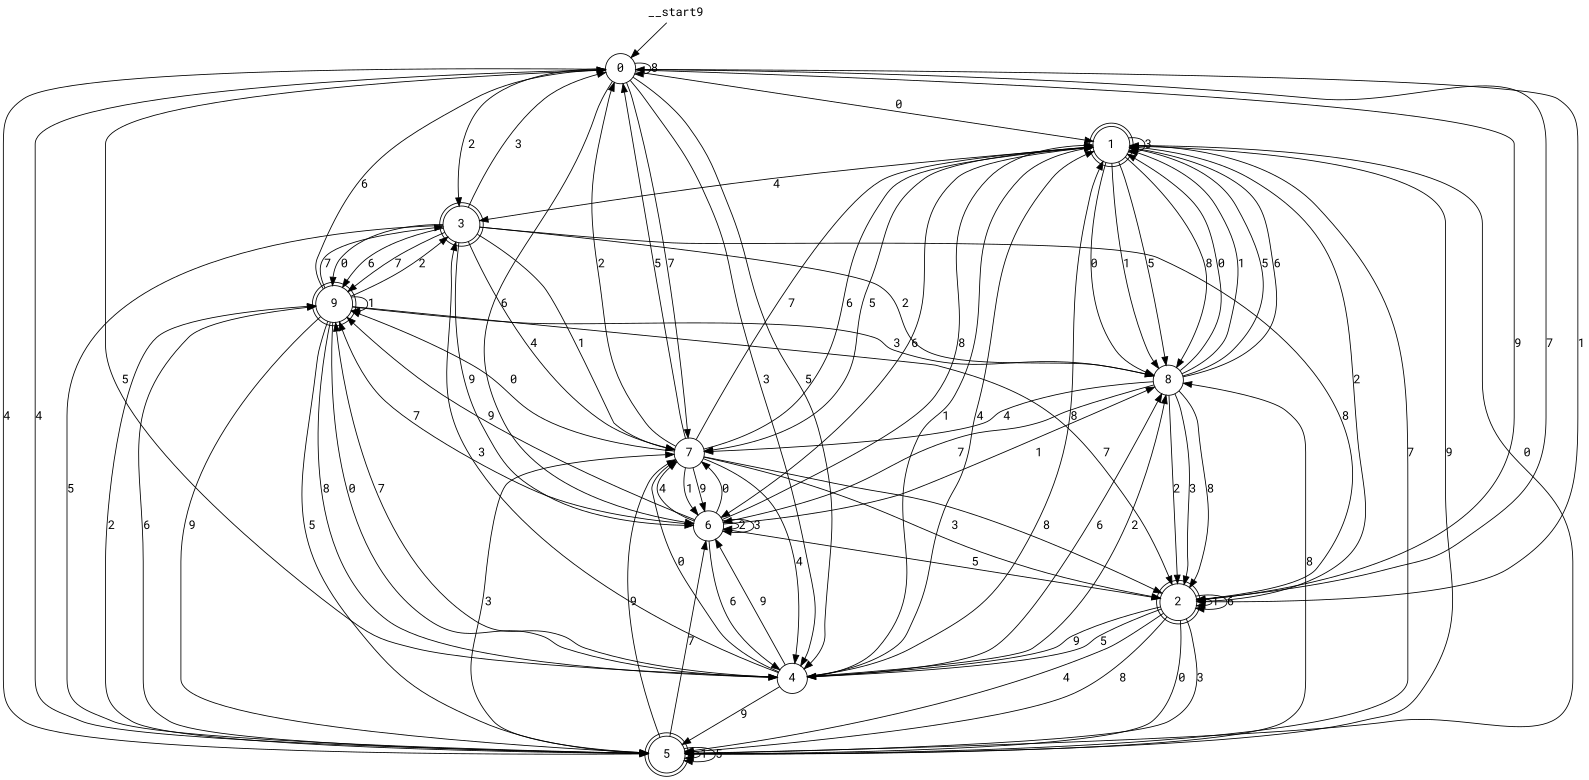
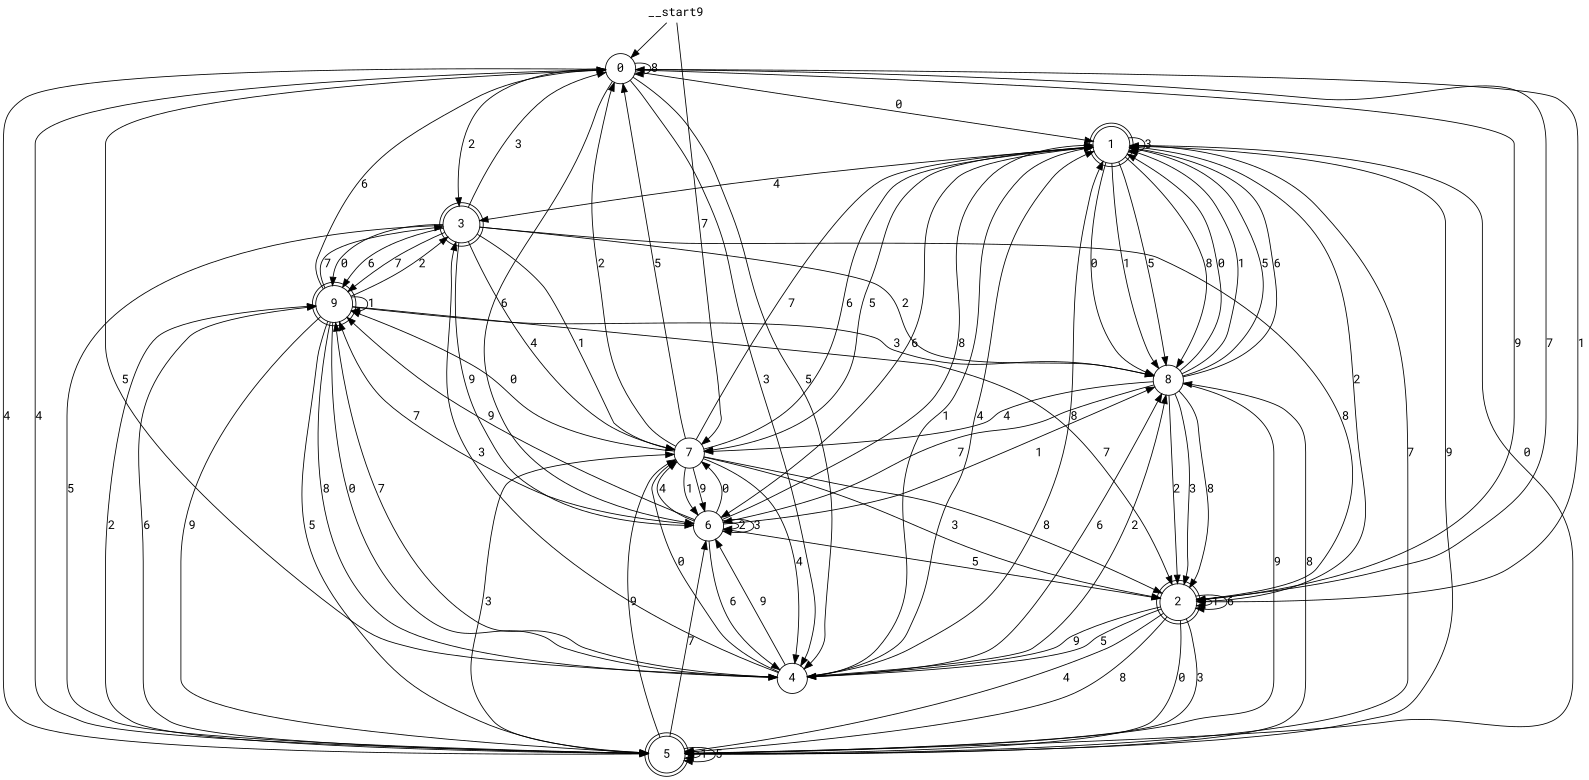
edge "0" -> "7": now "__start9" -> "7"
edge "4" -> "5": now "8" -> "5"
